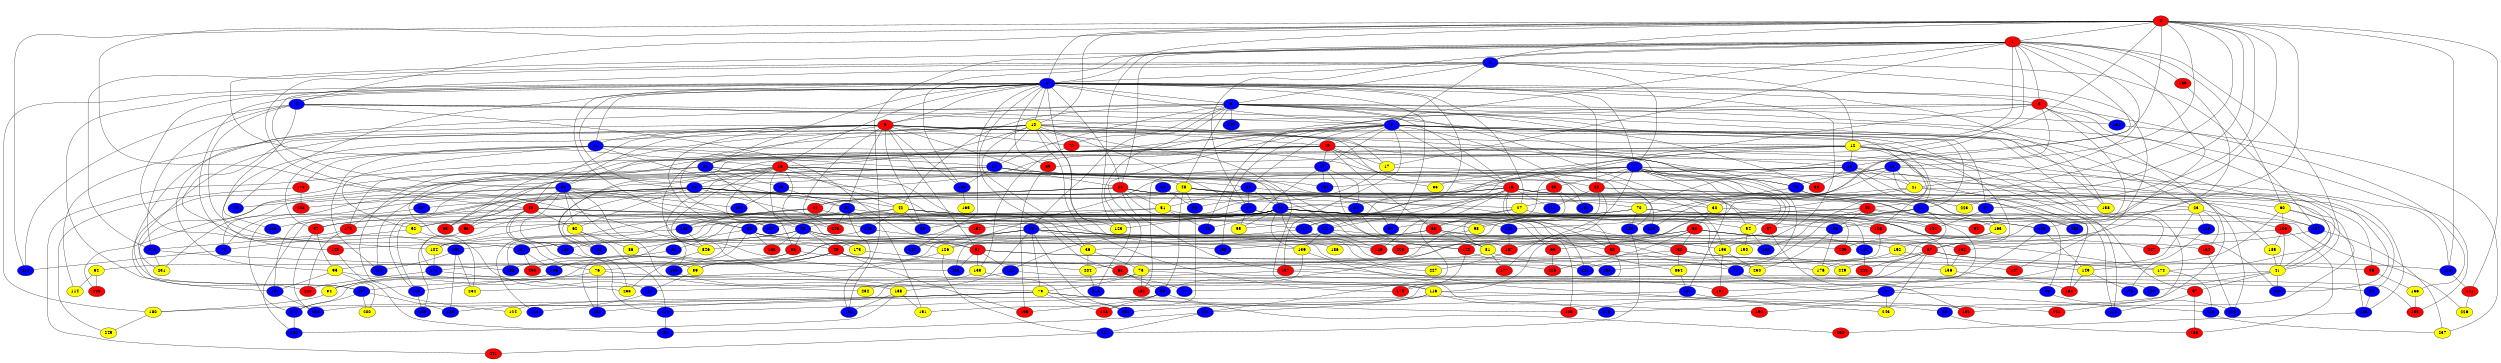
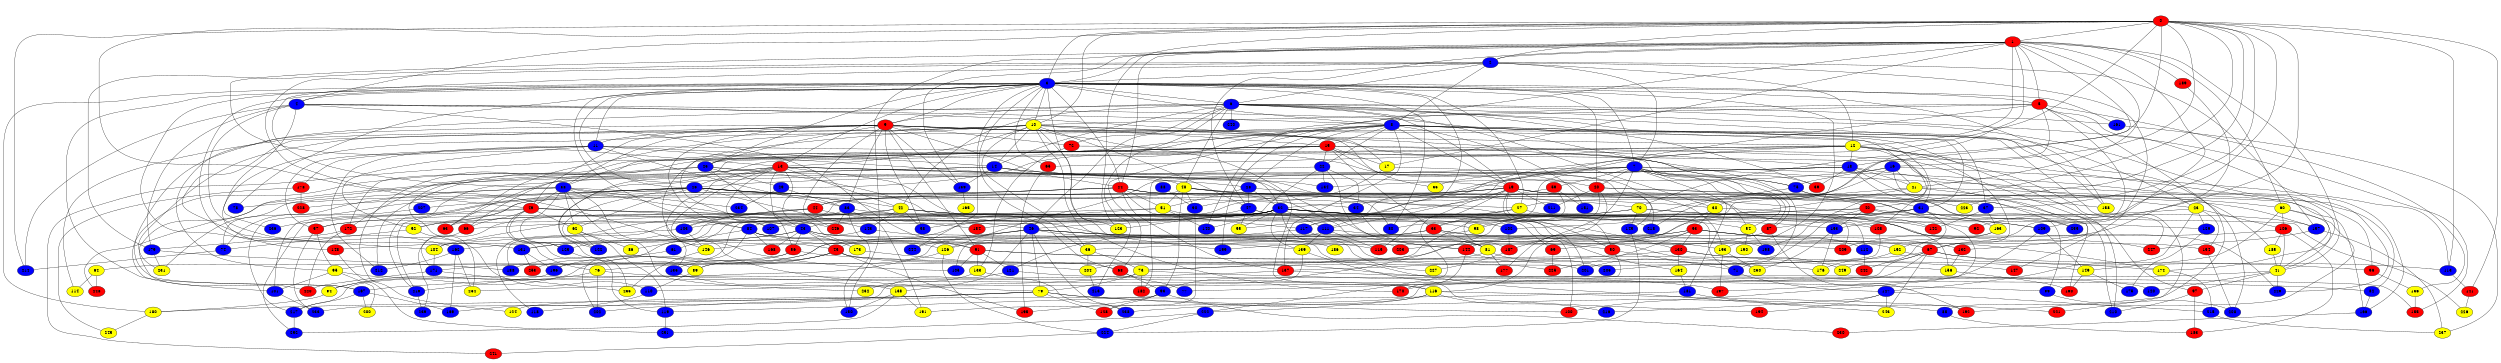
node "846": label "846" -> "146"
node "864": label "864" -> "164"
